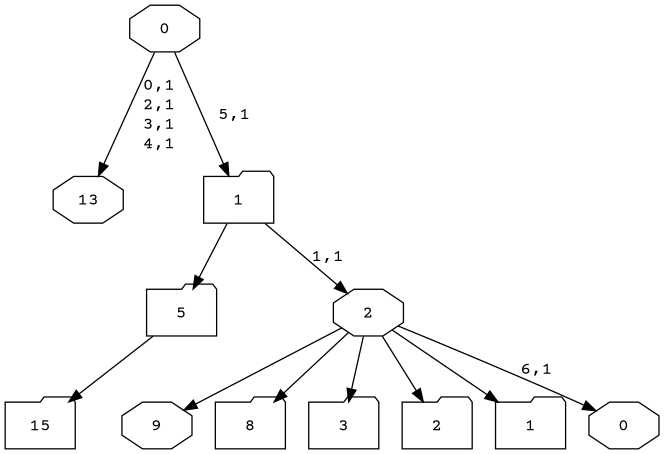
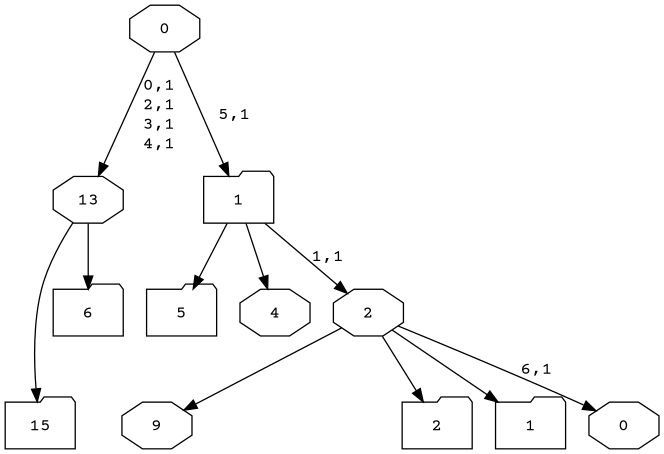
node "6": added
node "4": added
edge "5" -> "15": now "13" -> "15"
node "8": removed
node "3": removed
